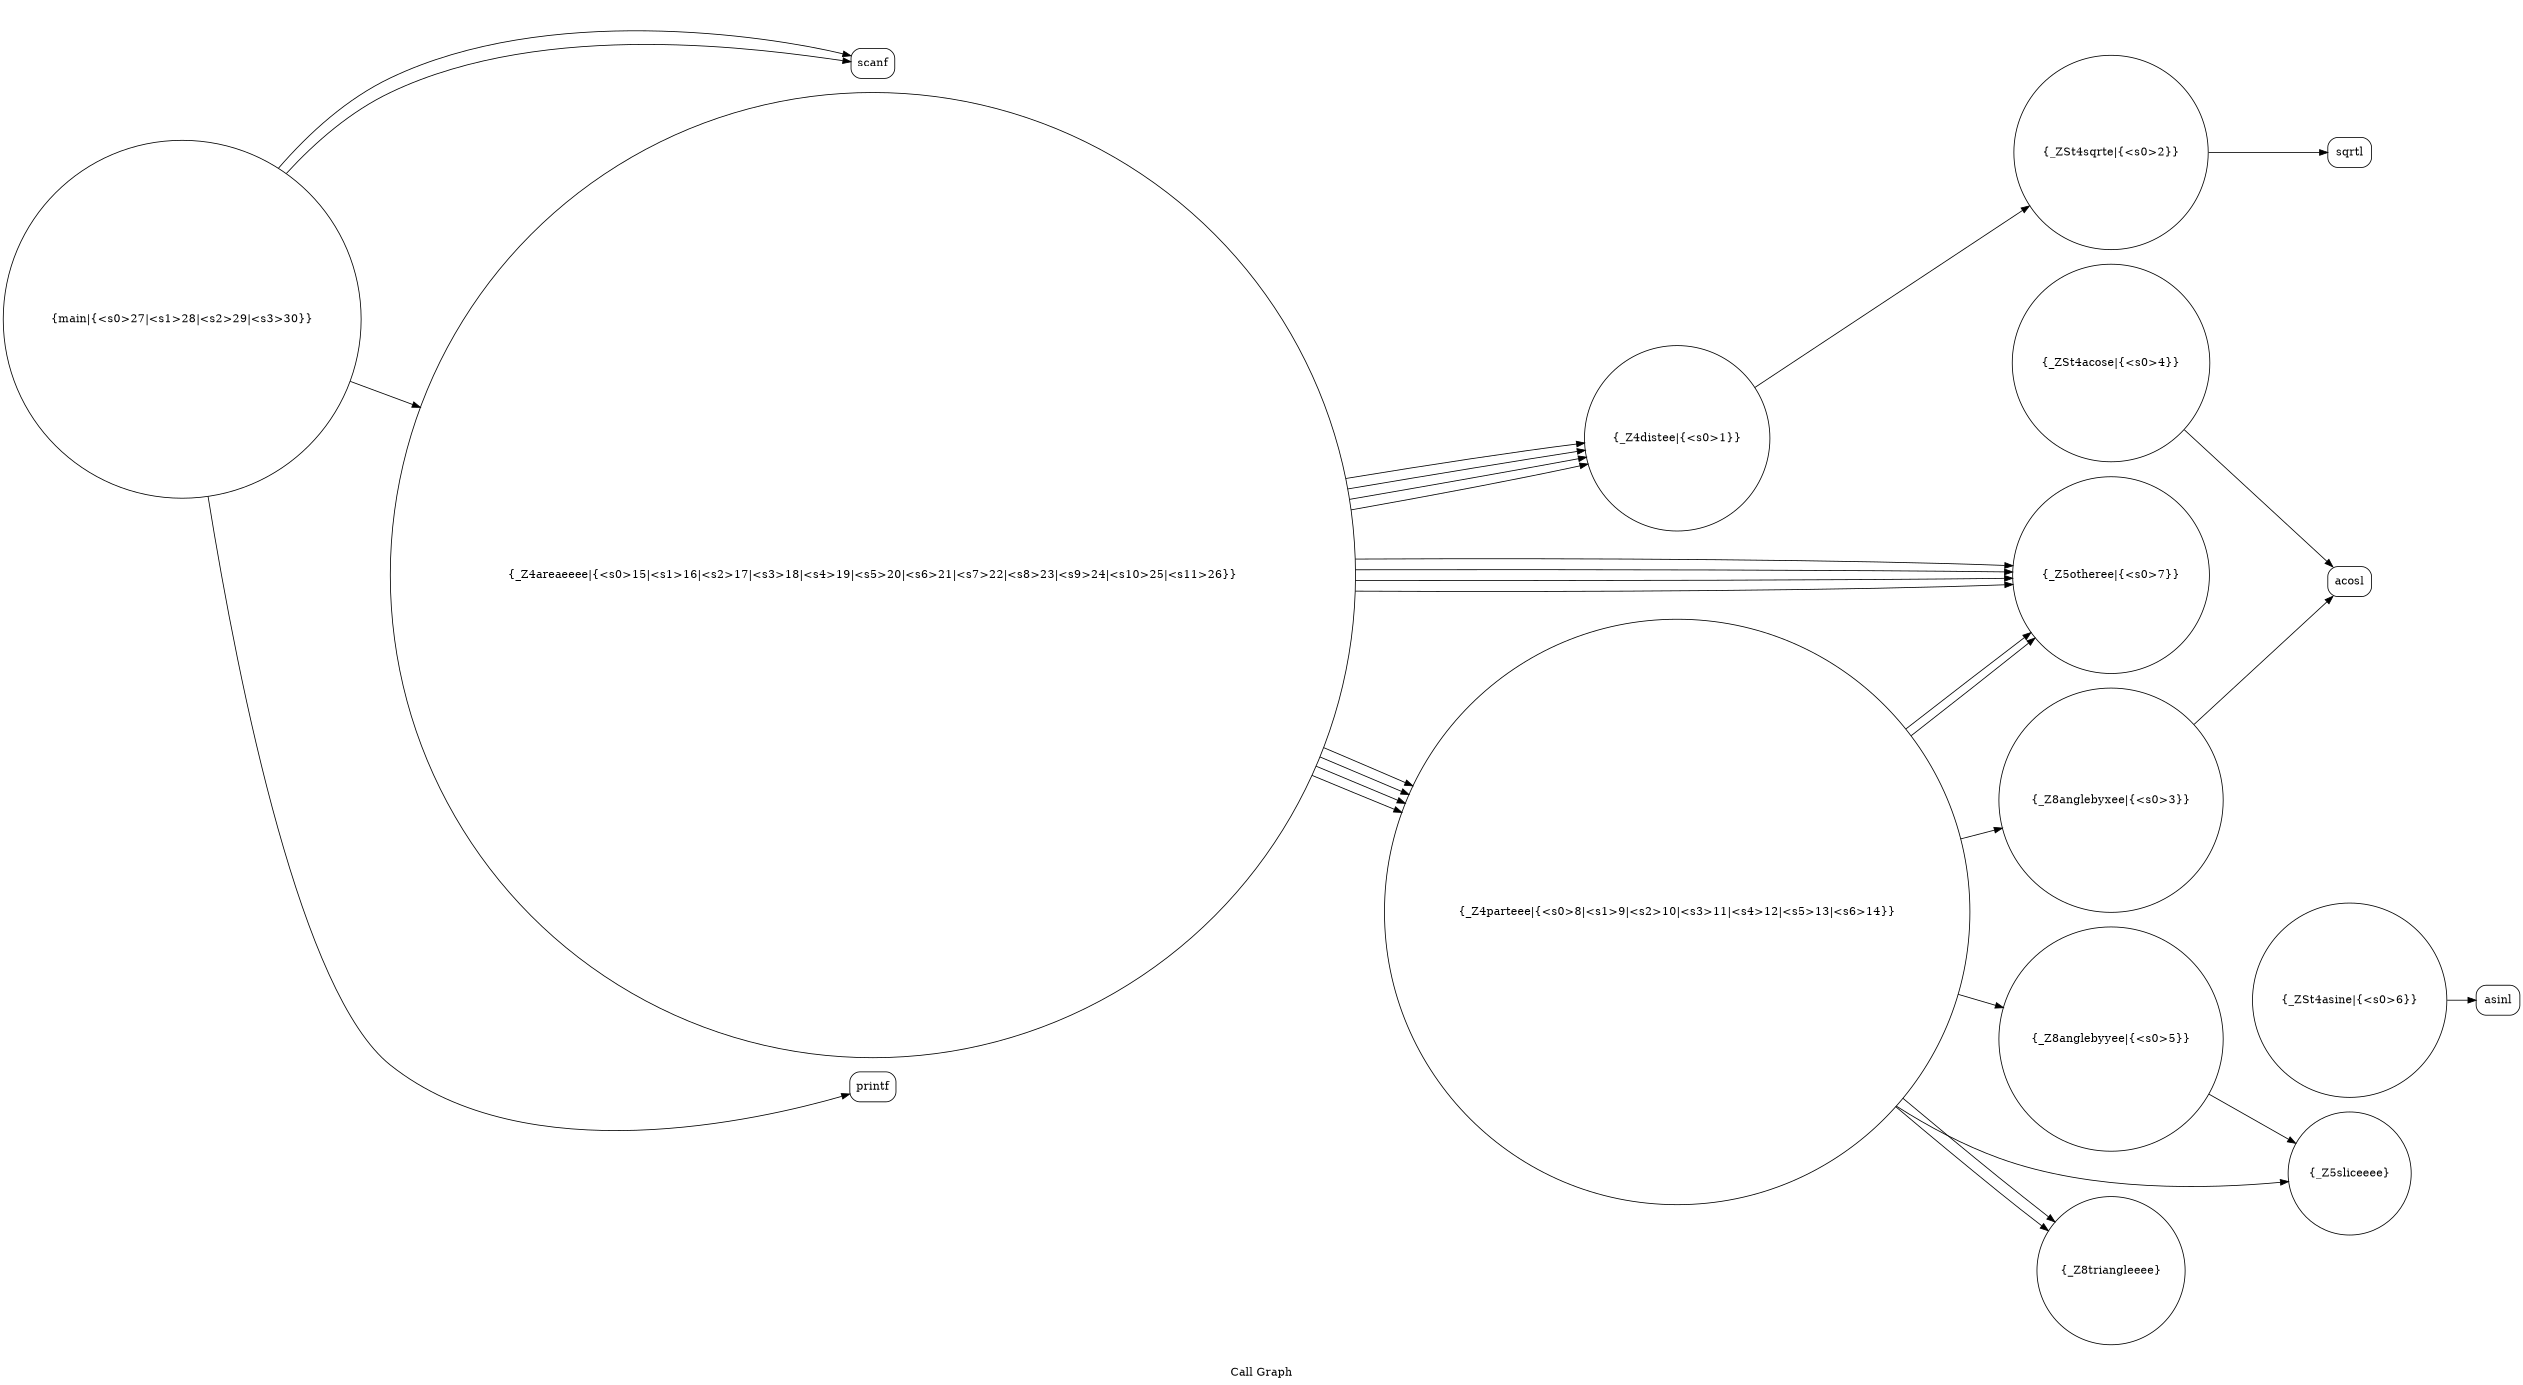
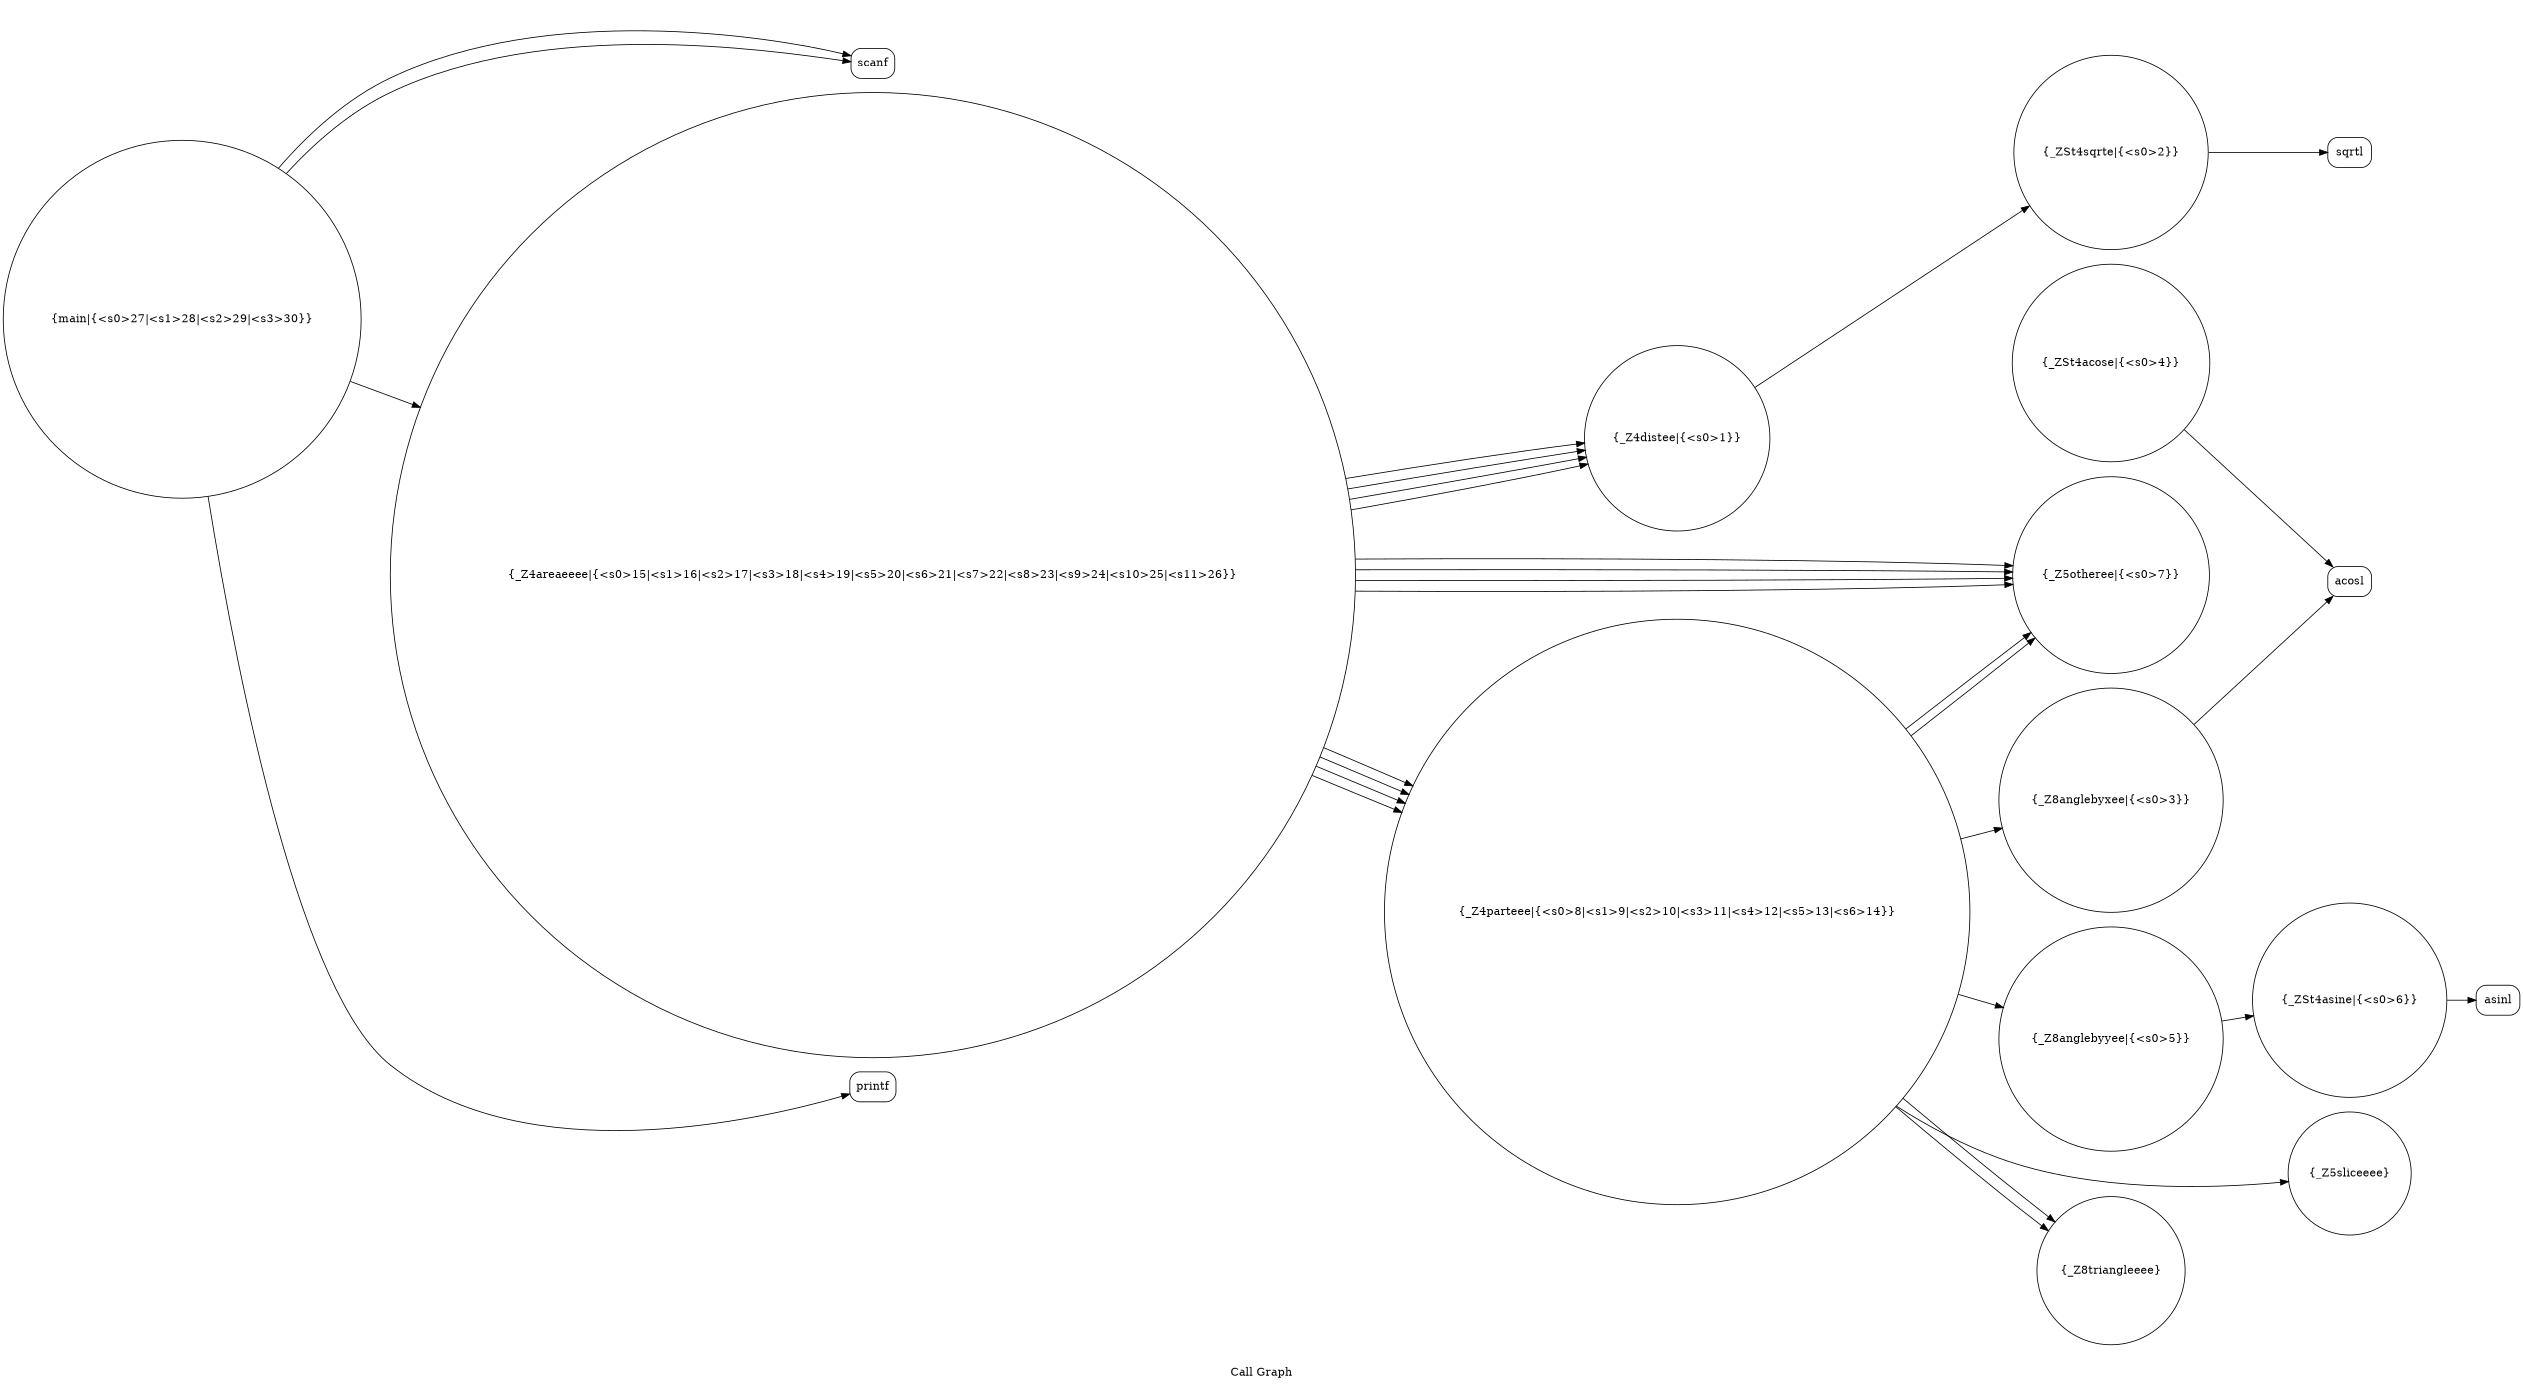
edge "{_Z8anglebyyee|{<s0>5}}" -> "{_Z5sliceeee}": now "{_Z8anglebyyee|{<s0>5}}" -> "{_ZSt4asine|{<s0>6}}"
